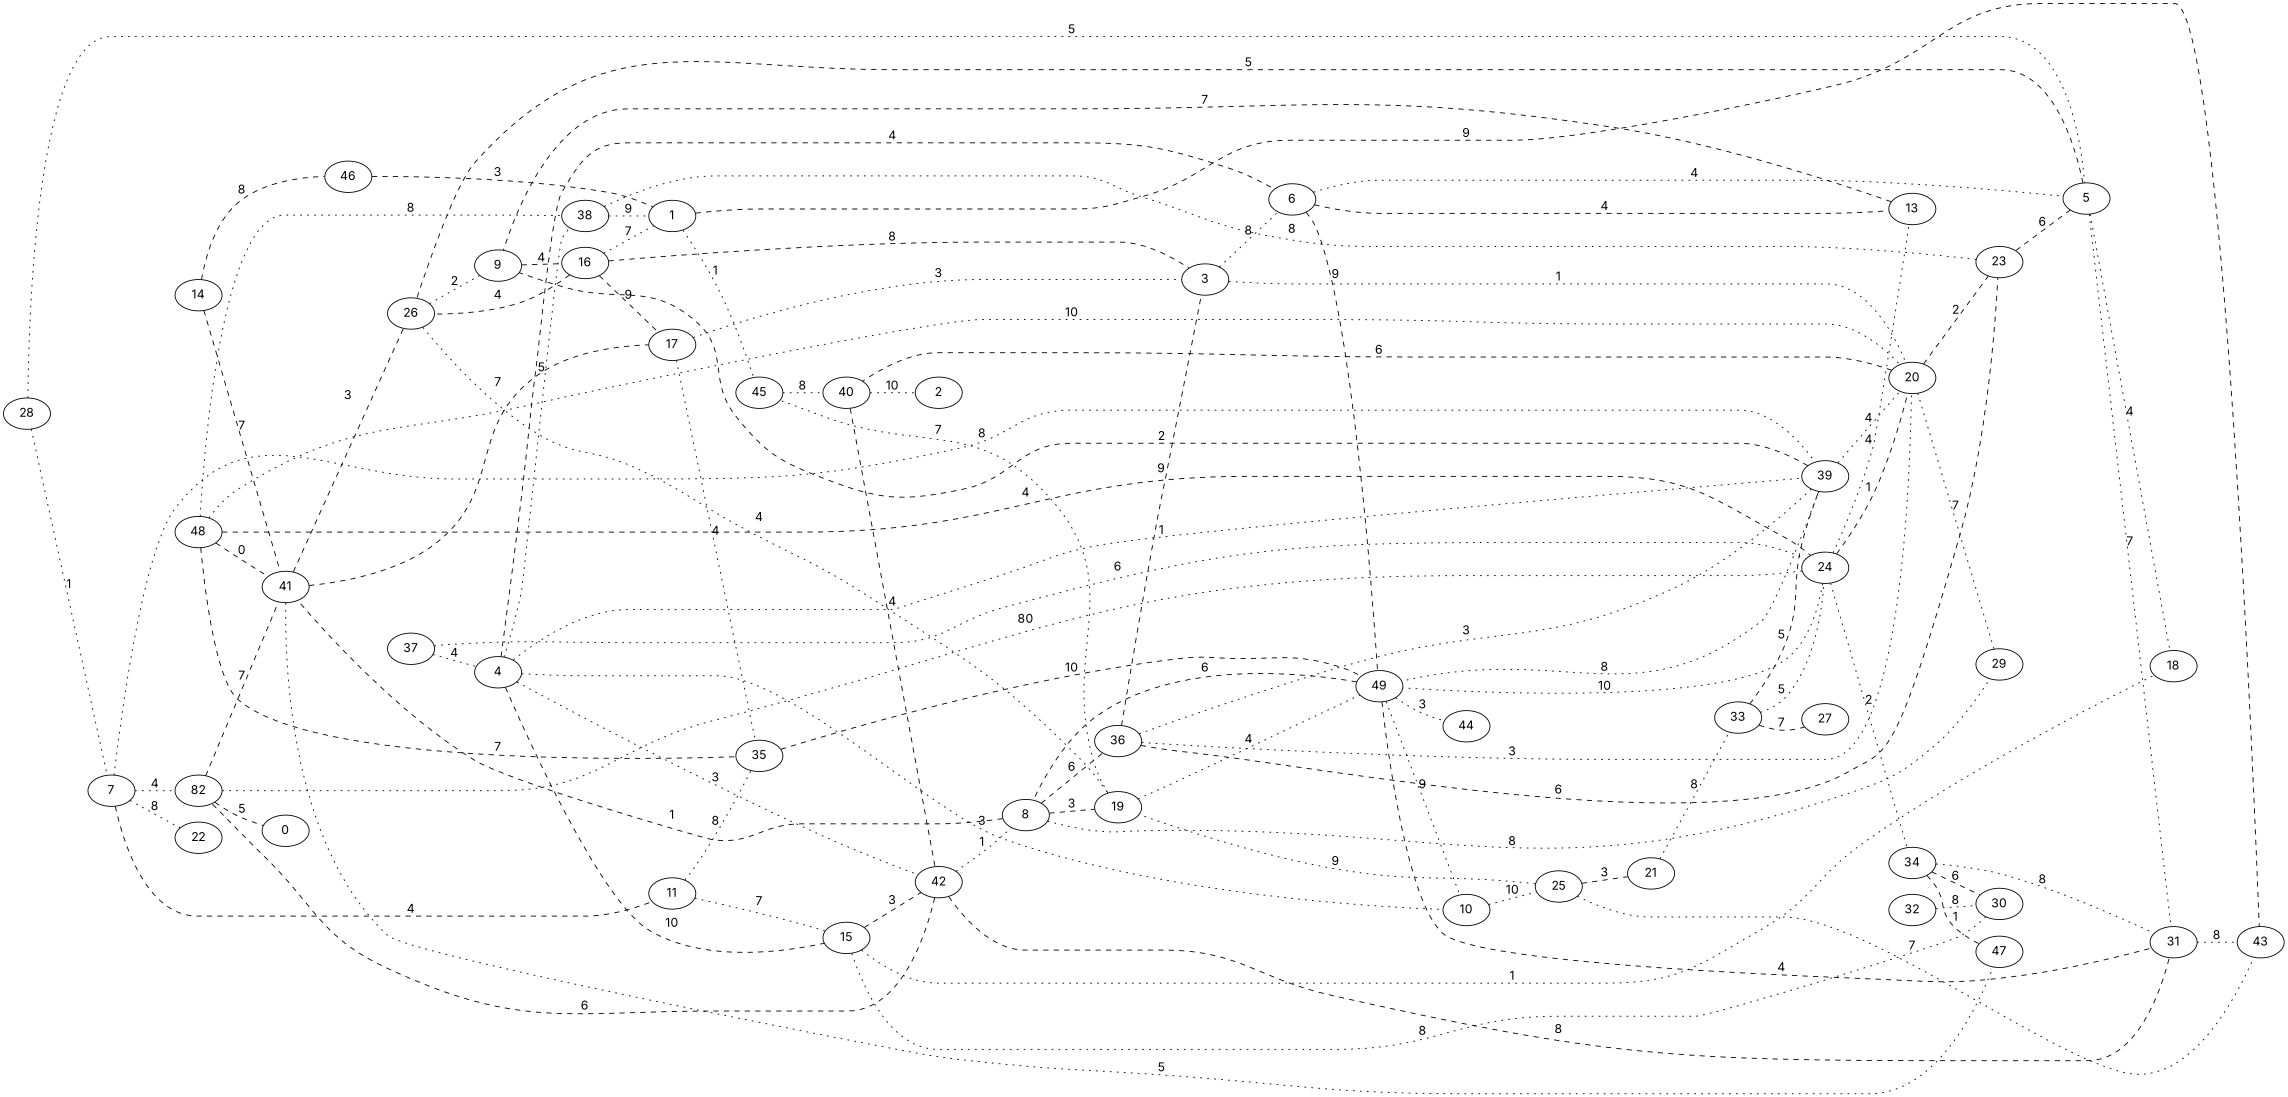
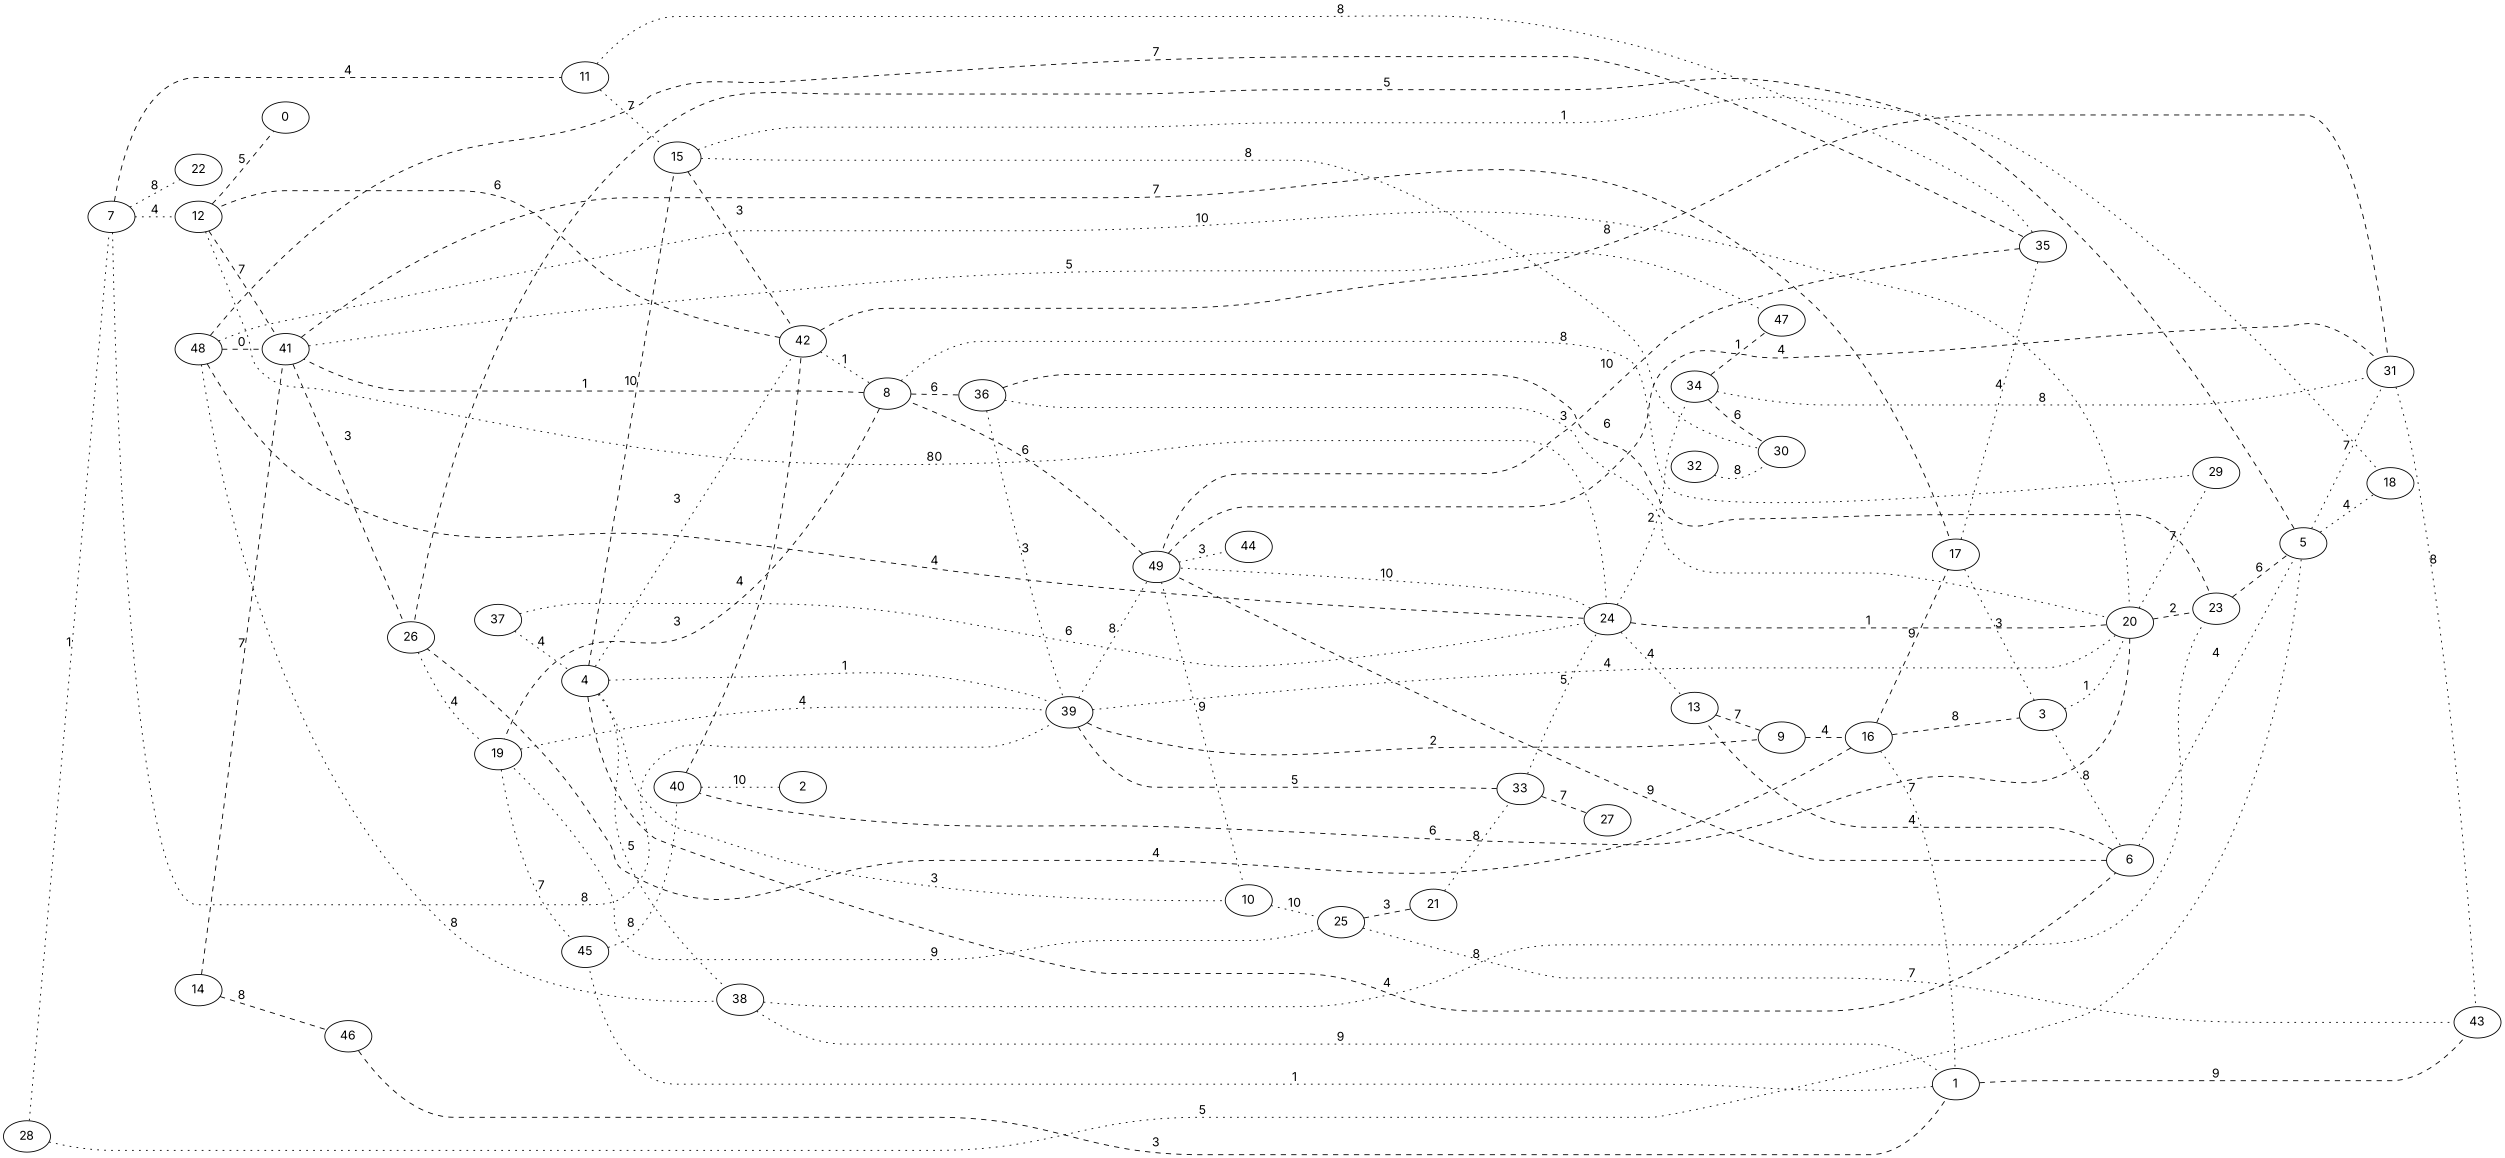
edge "9" -- "26": removed, label "2"
edge "3" -- "36": removed, label "9"
edge "49" -- "19": now "39" -- "19"
node "82": label "82" -> "12"
